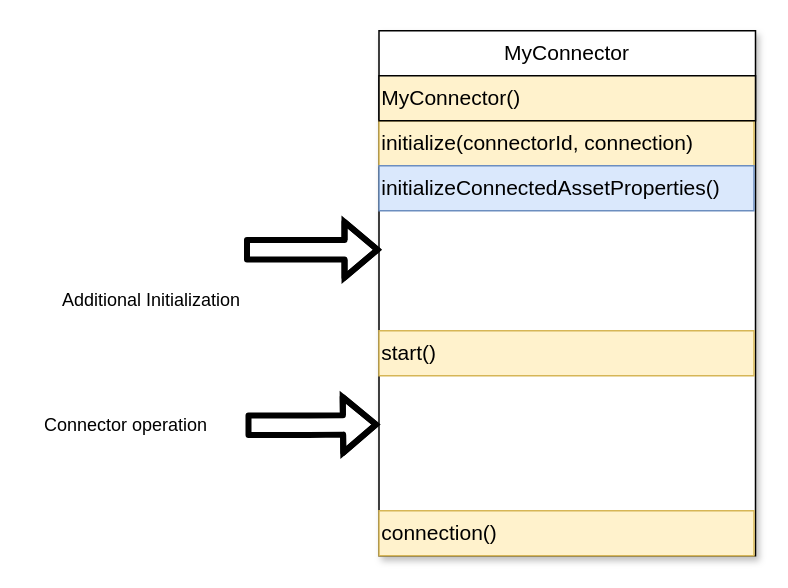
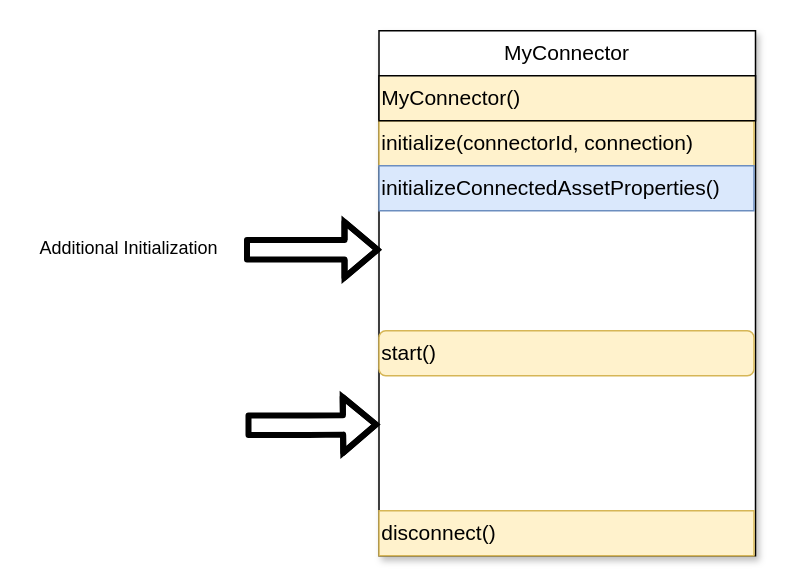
node "Additional Initialization": moved (150, 301) -> (128, 248)
node "start()": shape rectangle -> rounded rectangle
node "Connector operation": removed
node "connection()": label "connection()" -> "disconnect()"
